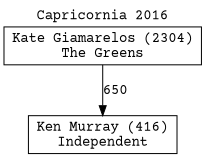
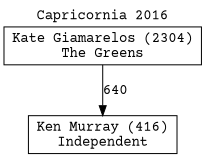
edge "Kate Giamarelos (2304) The Greens" -> "Ken Murray (416) Independent": label "650" -> "640"
